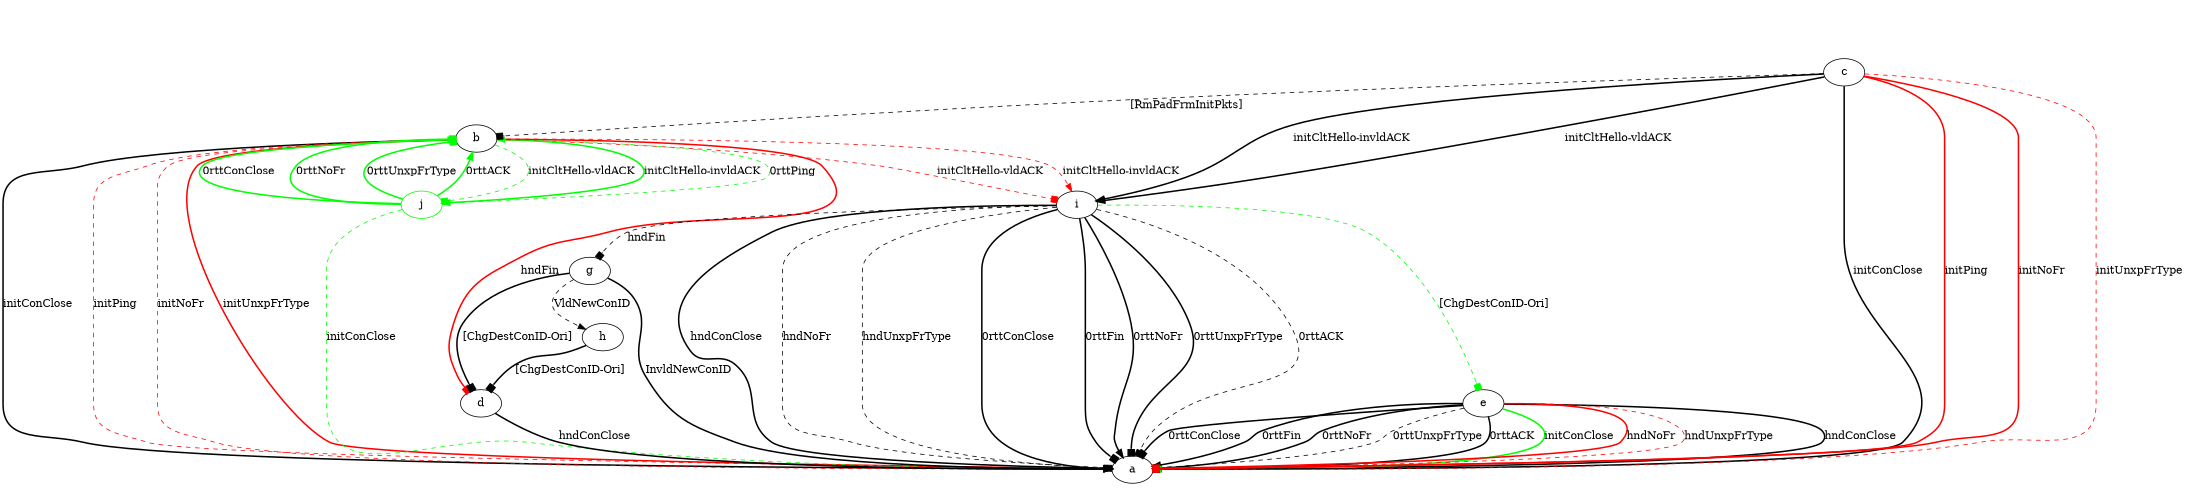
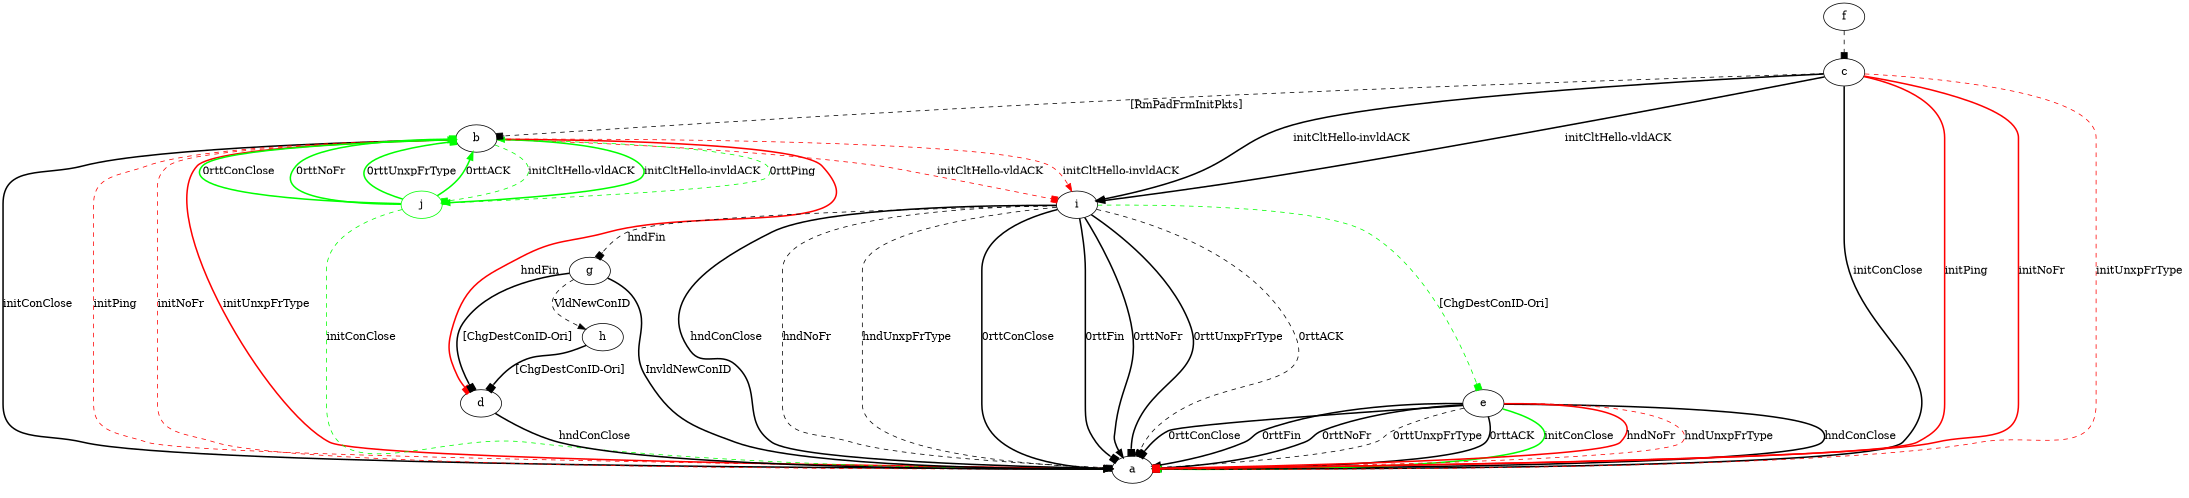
node "f": added
